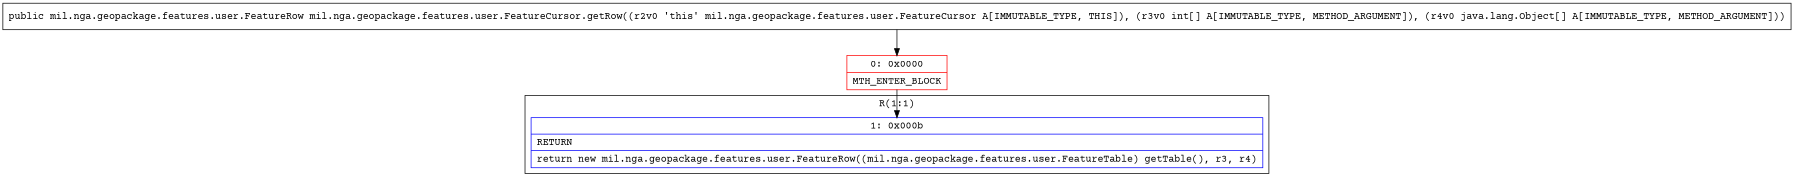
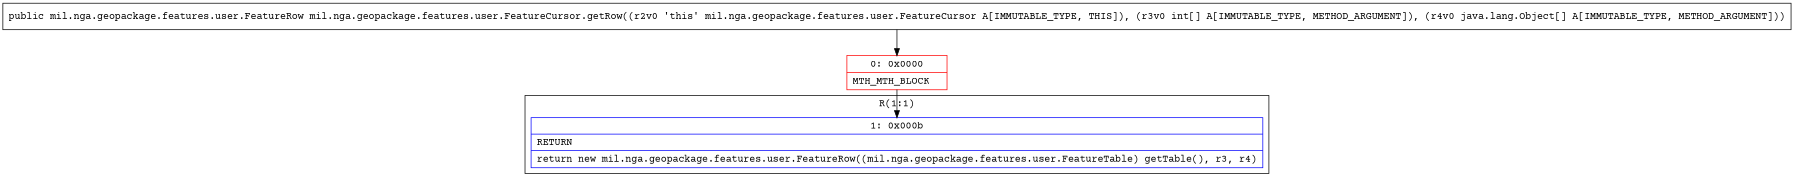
node "0: 0x0000": text "MTH_ENTER_BLOCK" -> "MTH_MTH_BLOCK"
